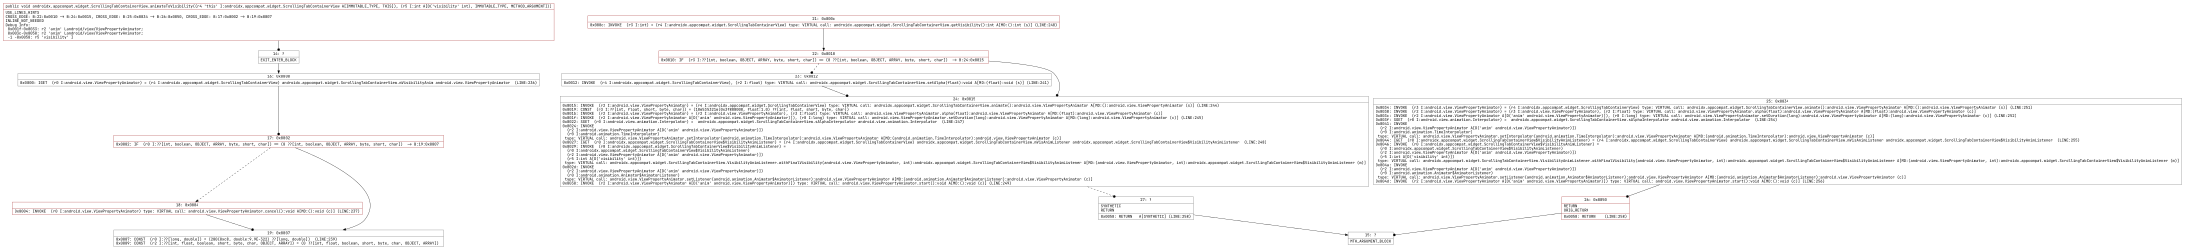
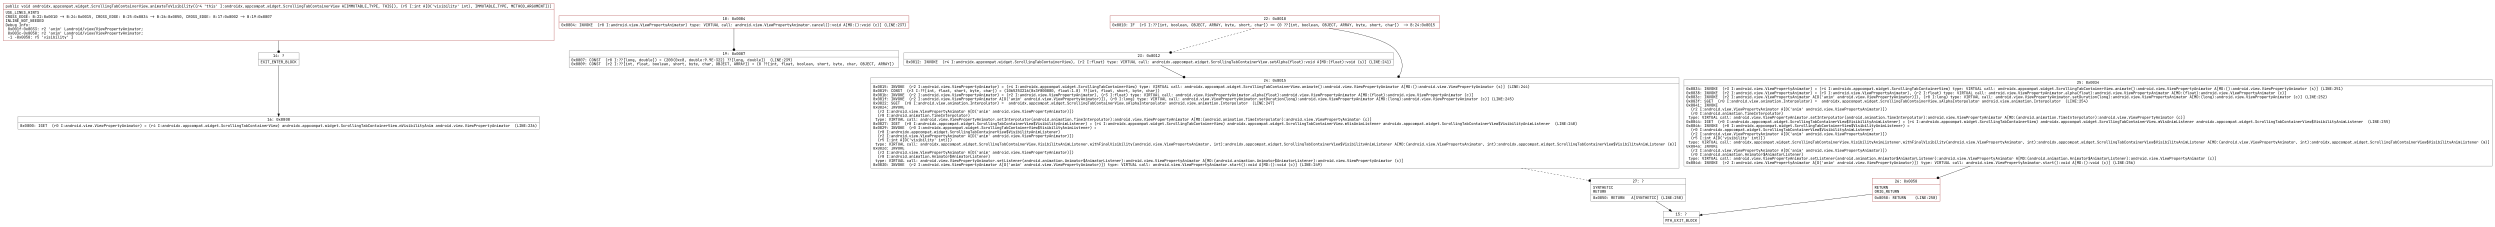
node "21: 0x000c": removed
node "17: 0x0002": removed
edge "26: 0x0050" -> "15: ?": arrowhead dot -> normal
node "15: ?": text "MTH_ARGUMENT_BLOCK" -> "MTH_EXIT_BLOCK"
